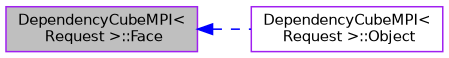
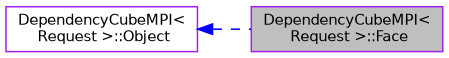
edge "DependencyCubeMPI< Request >::Object" -> "DependencyCubeMPI< Request >::Face": reversed
